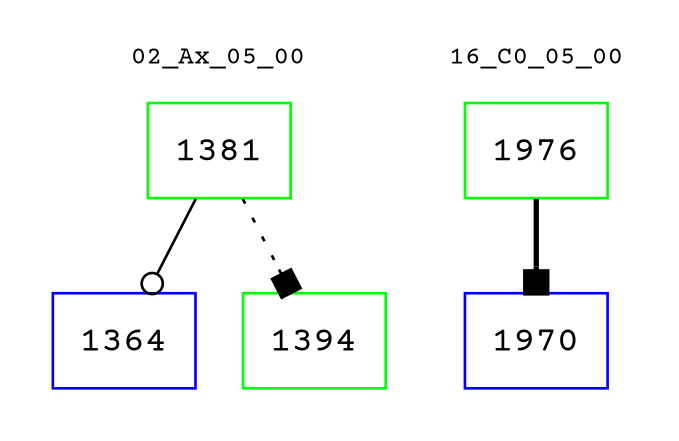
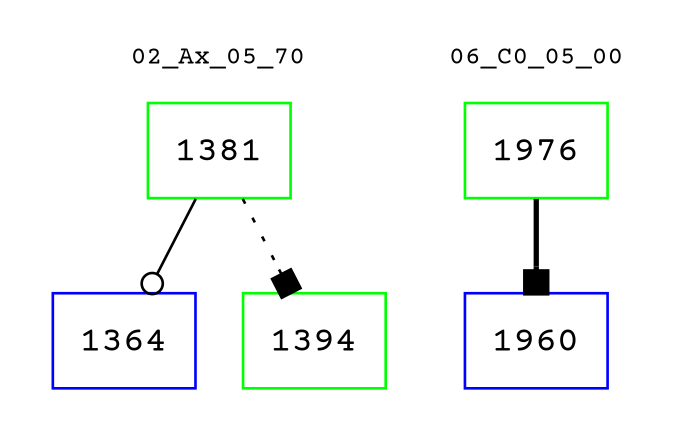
cluster "02_Ax_05_00": label "02_Ax_05_00" -> "02_Ax_05_70"
cluster "16_C0_05_00": label "16_C0_05_00" -> "06_C0_05_00"
node "1970": label "1970" -> "1960"
